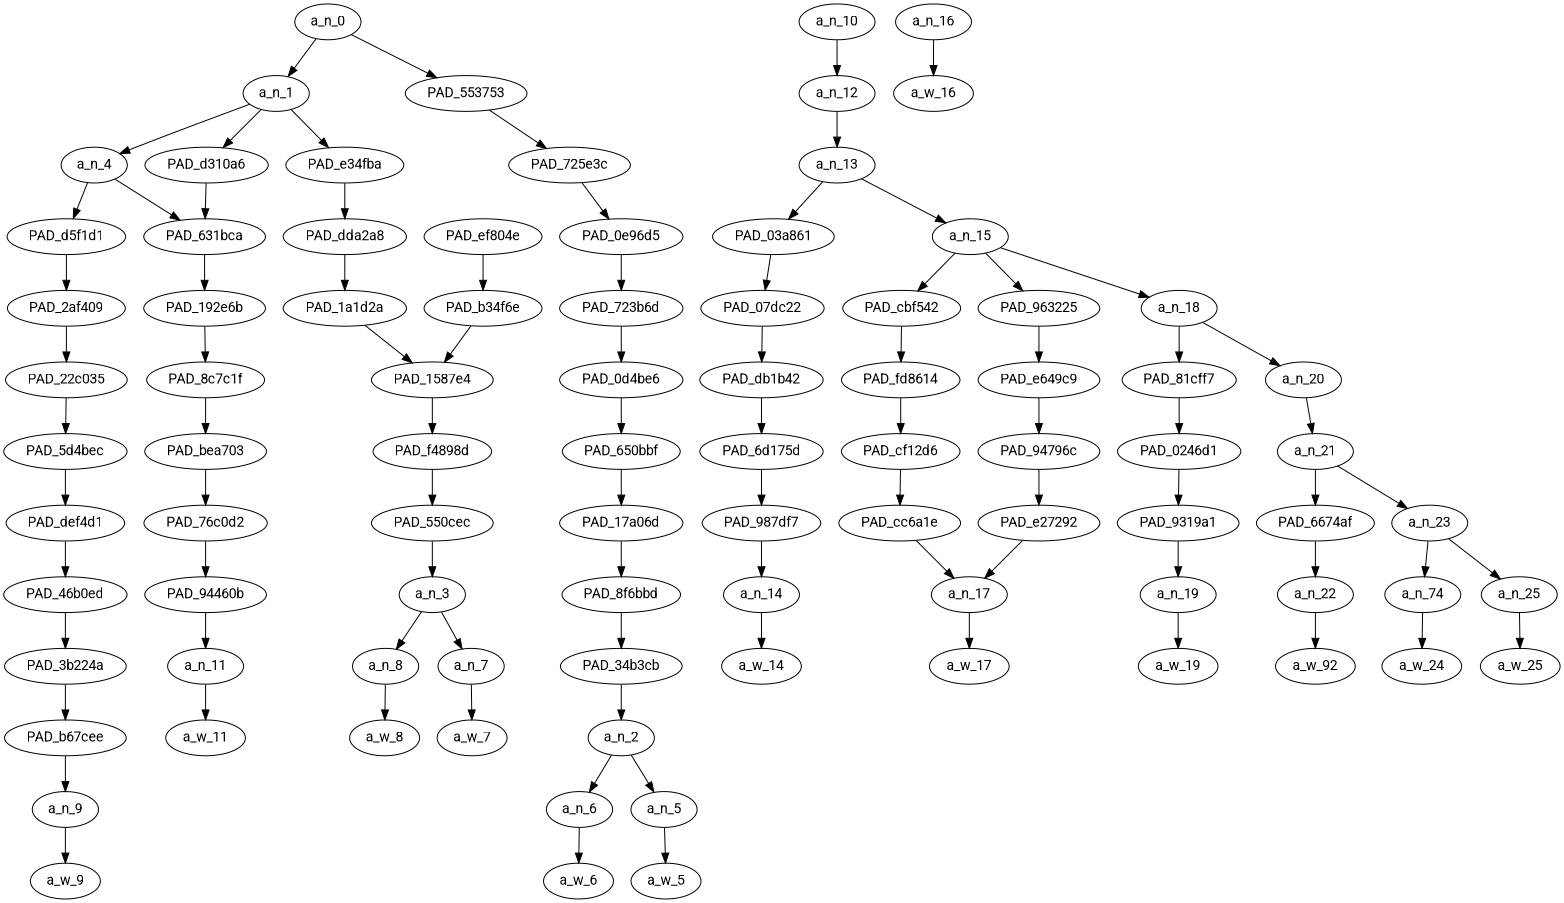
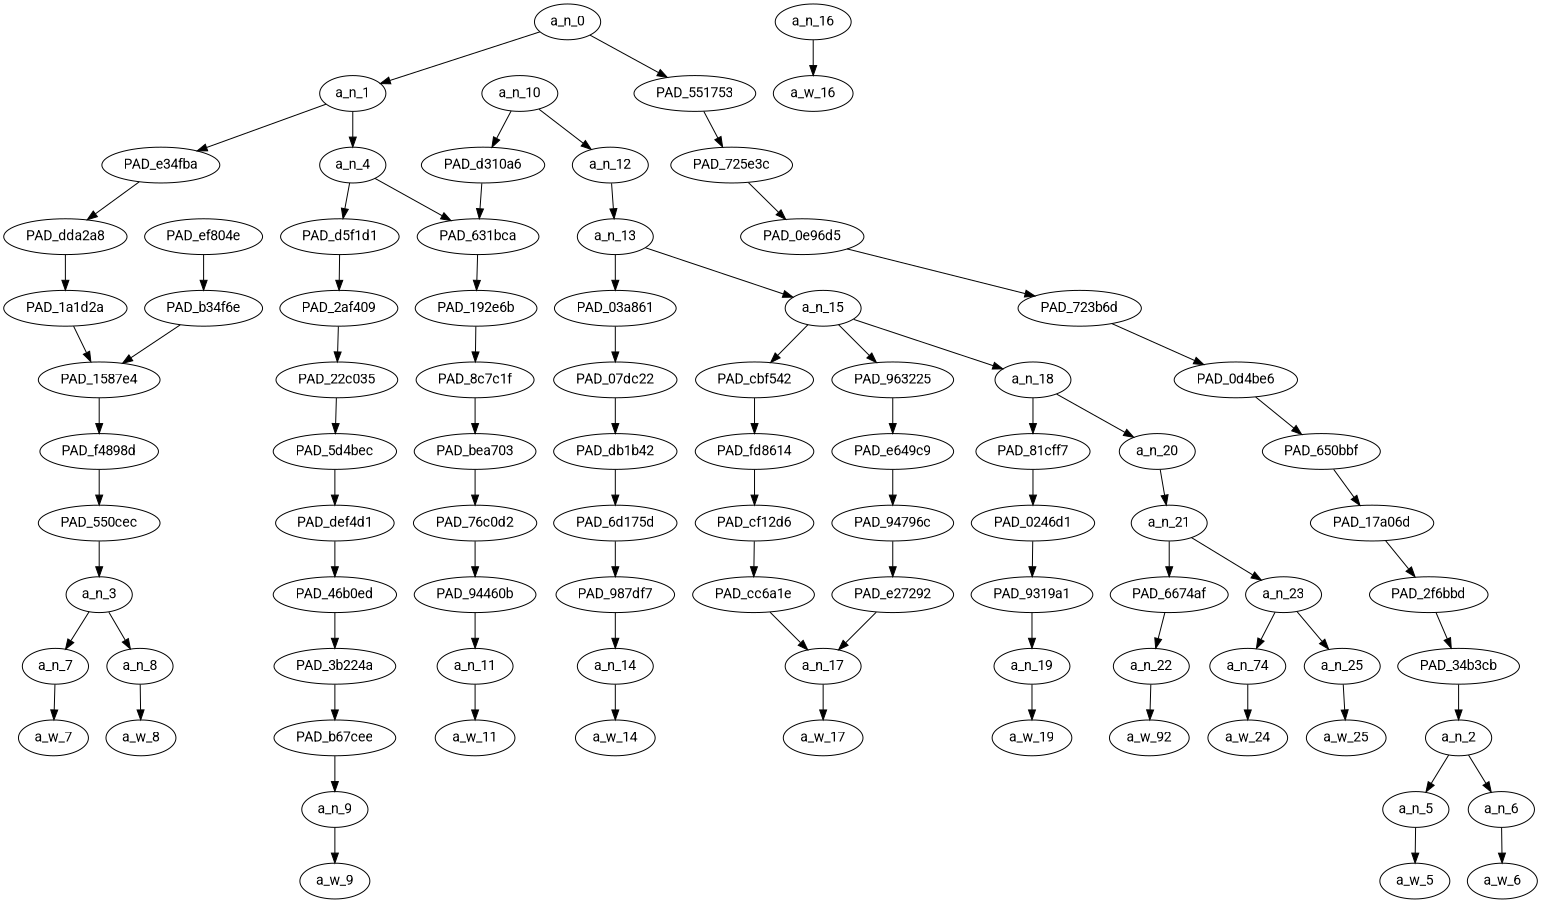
node "PAD_553753": label "PAD_553753" -> "PAD_551753"
edge "a_n_1" -> "PAD_d310a6": now "a_n_10" -> "PAD_d310a6"
node "PAD_8f6bbd": label "PAD_8f6bbd" -> "PAD_2f6bbd"
